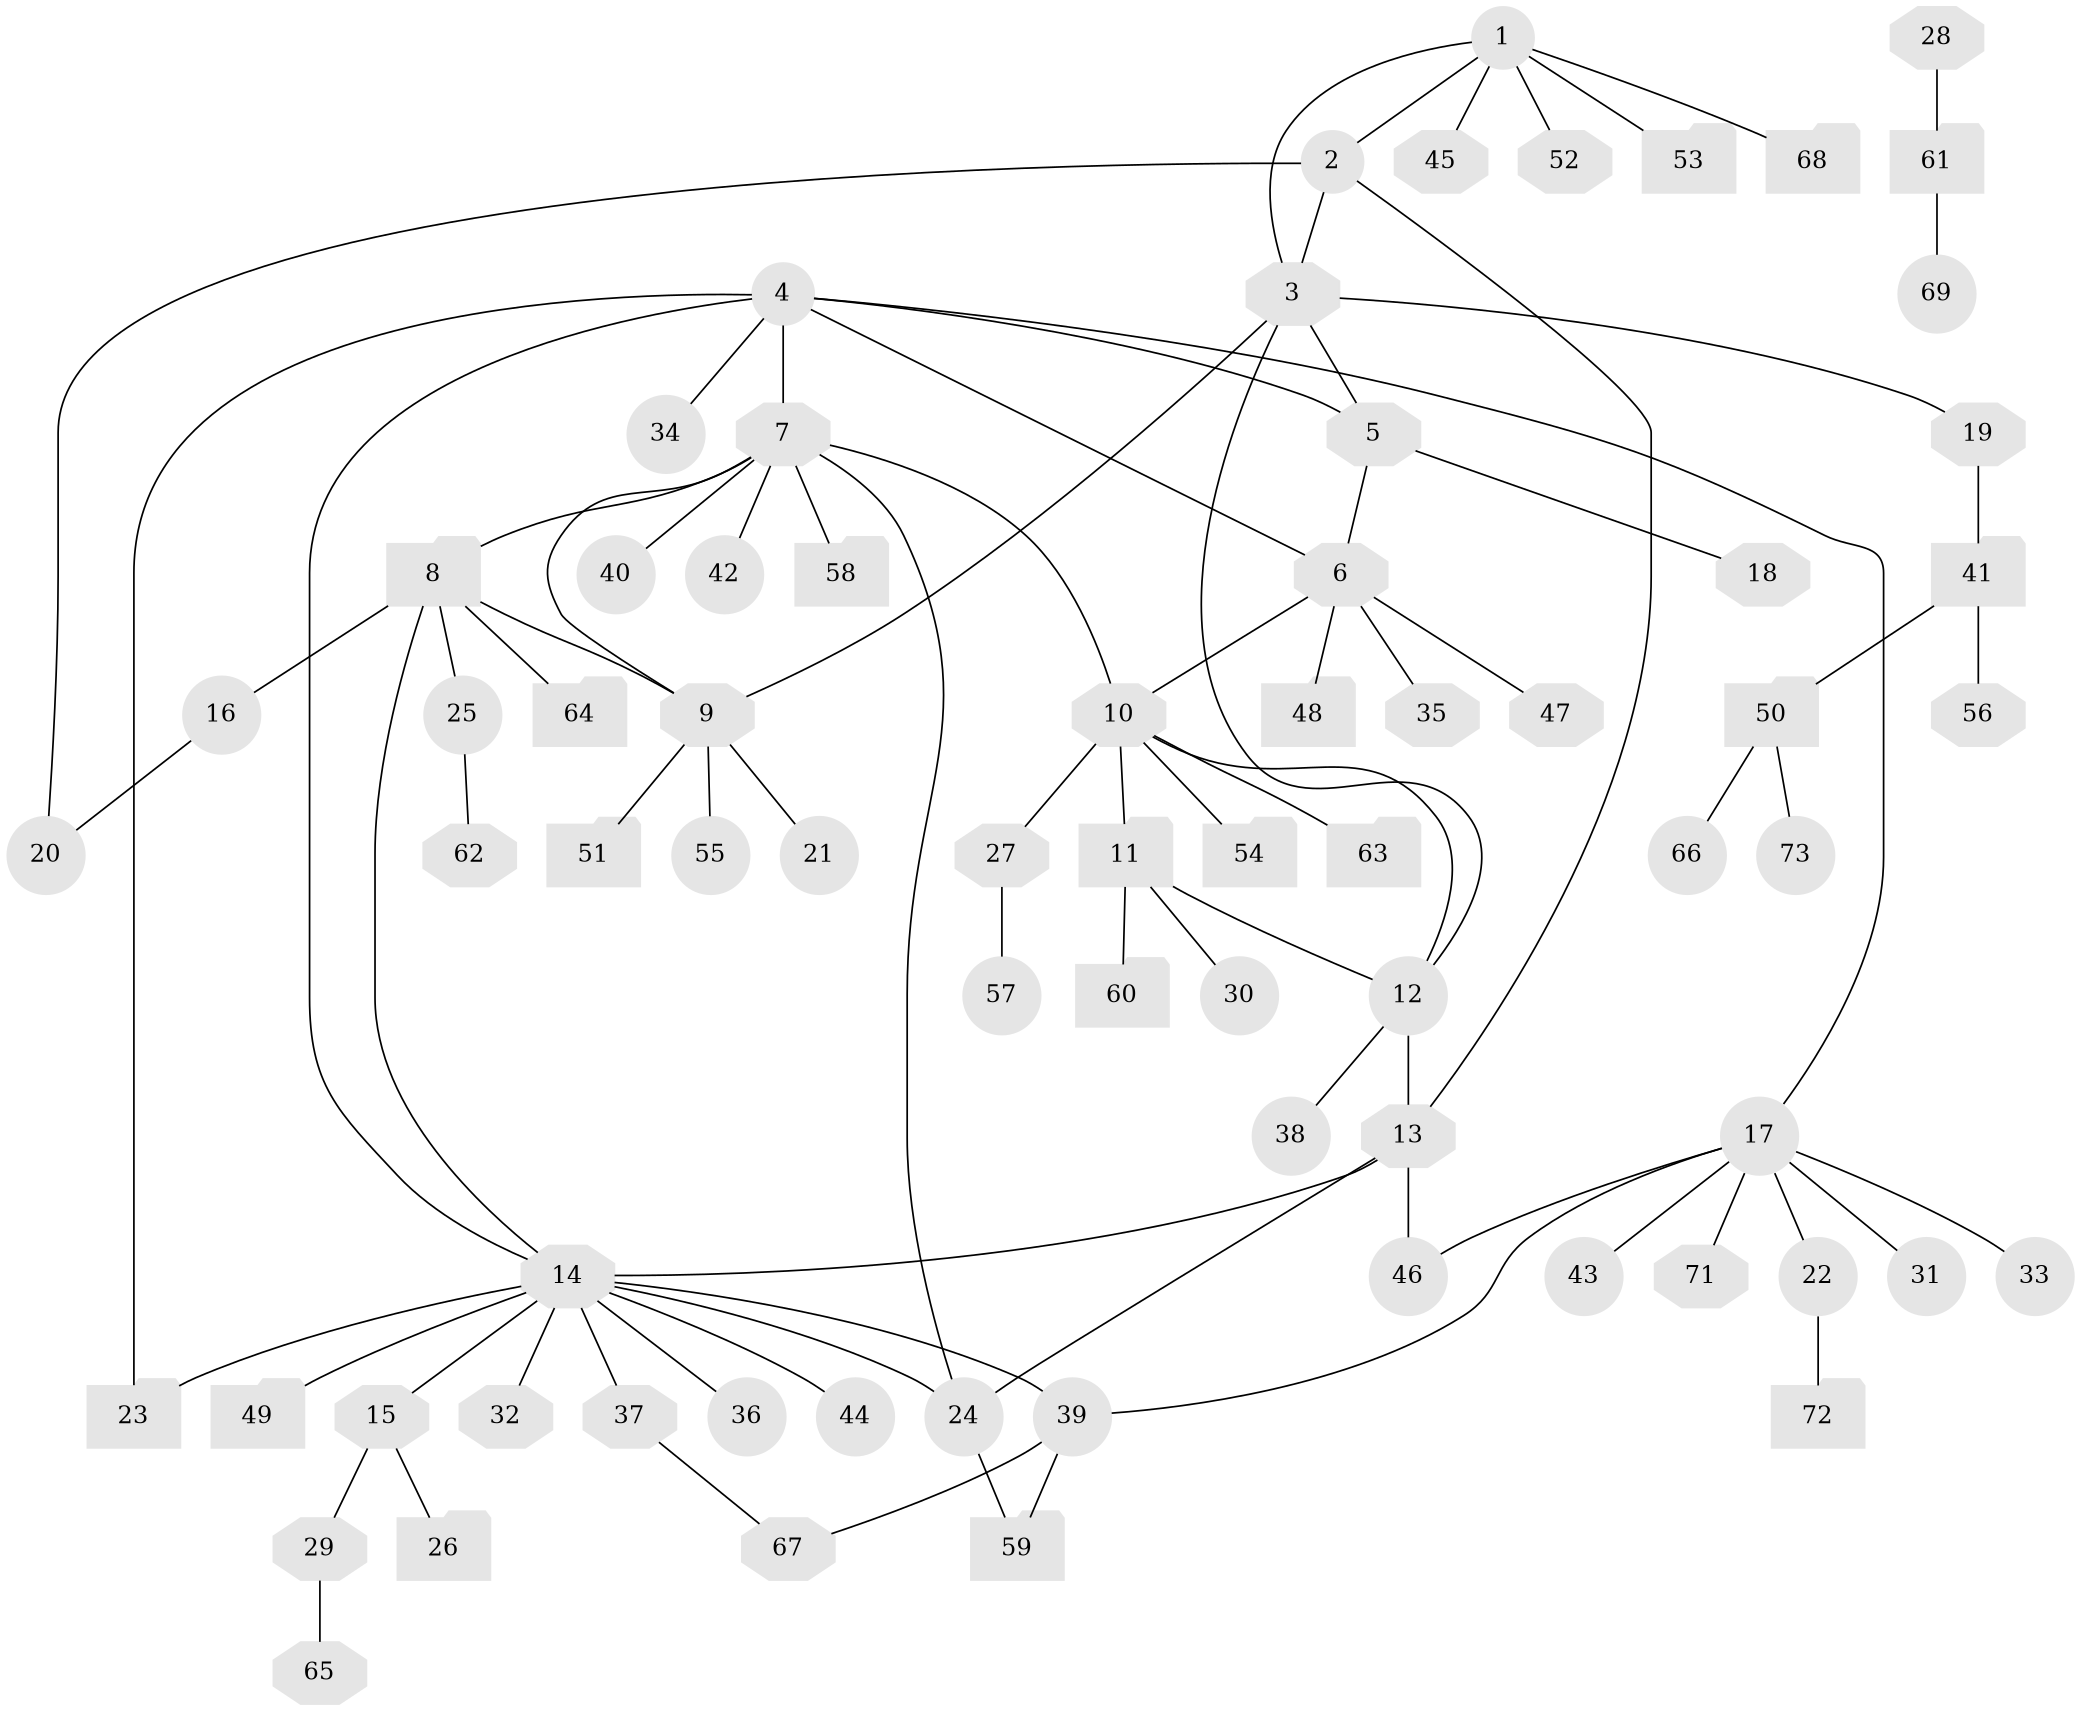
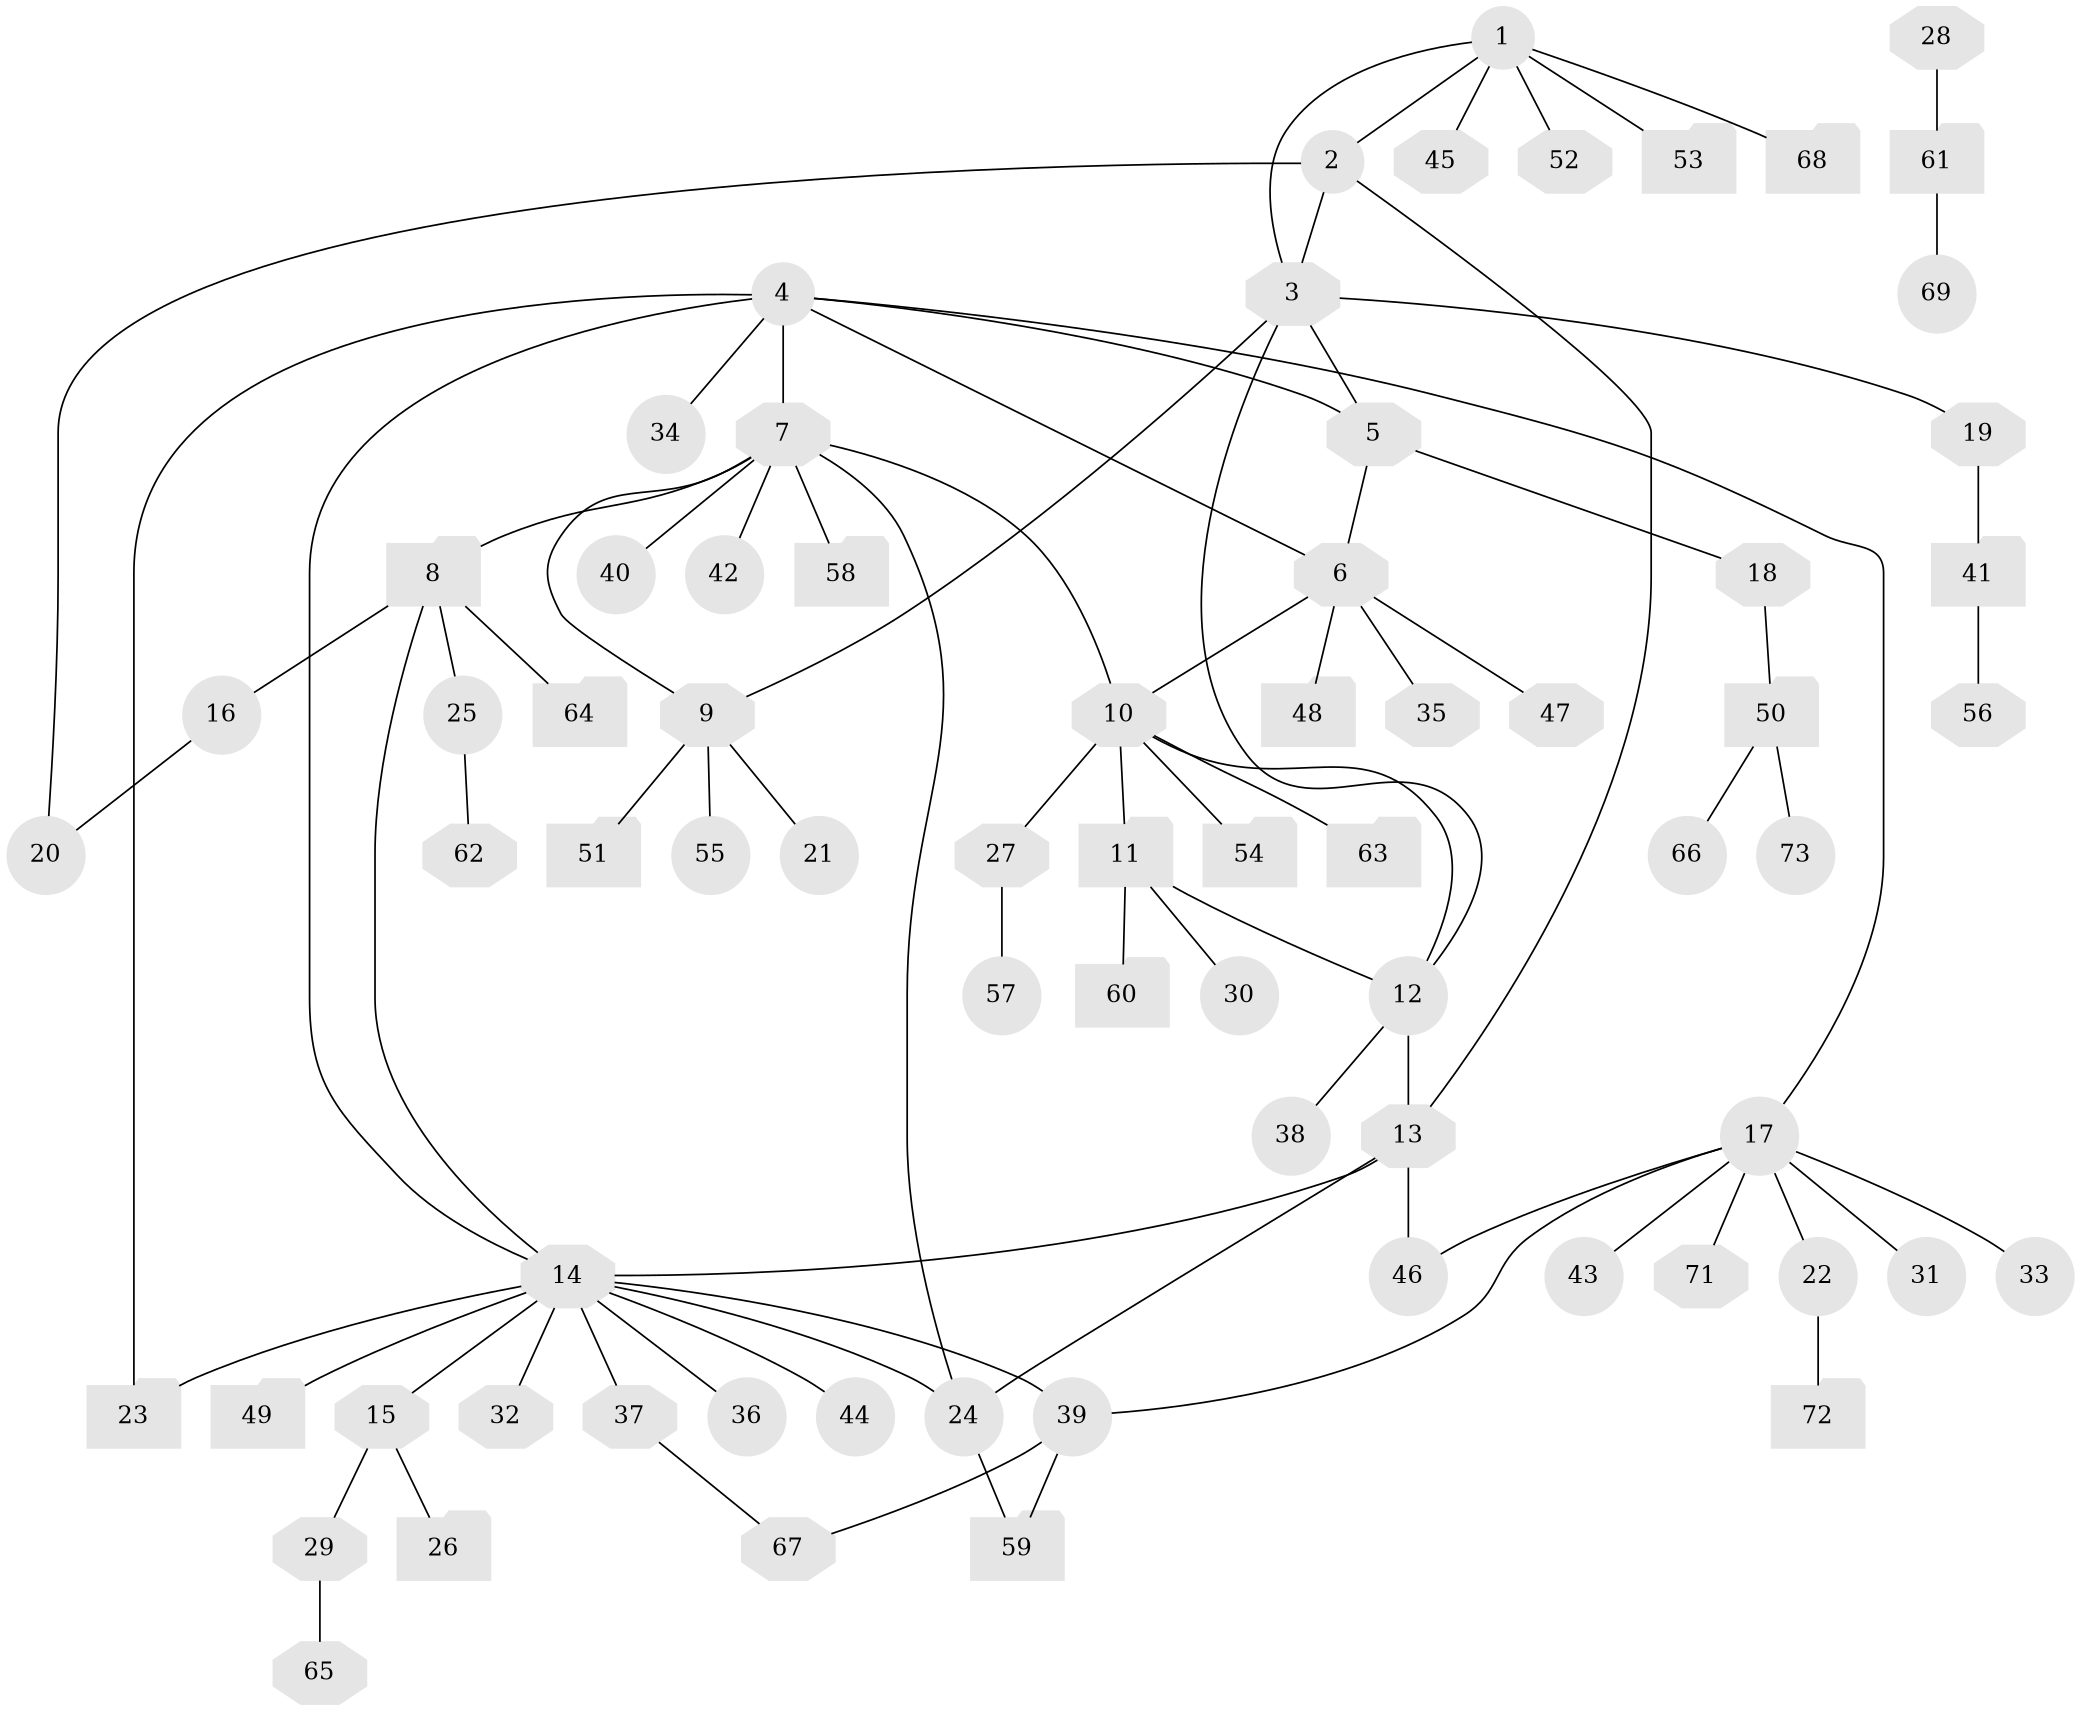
edge "8" -- "9": removed
edge "41" -- "50": now "18" -- "50"
